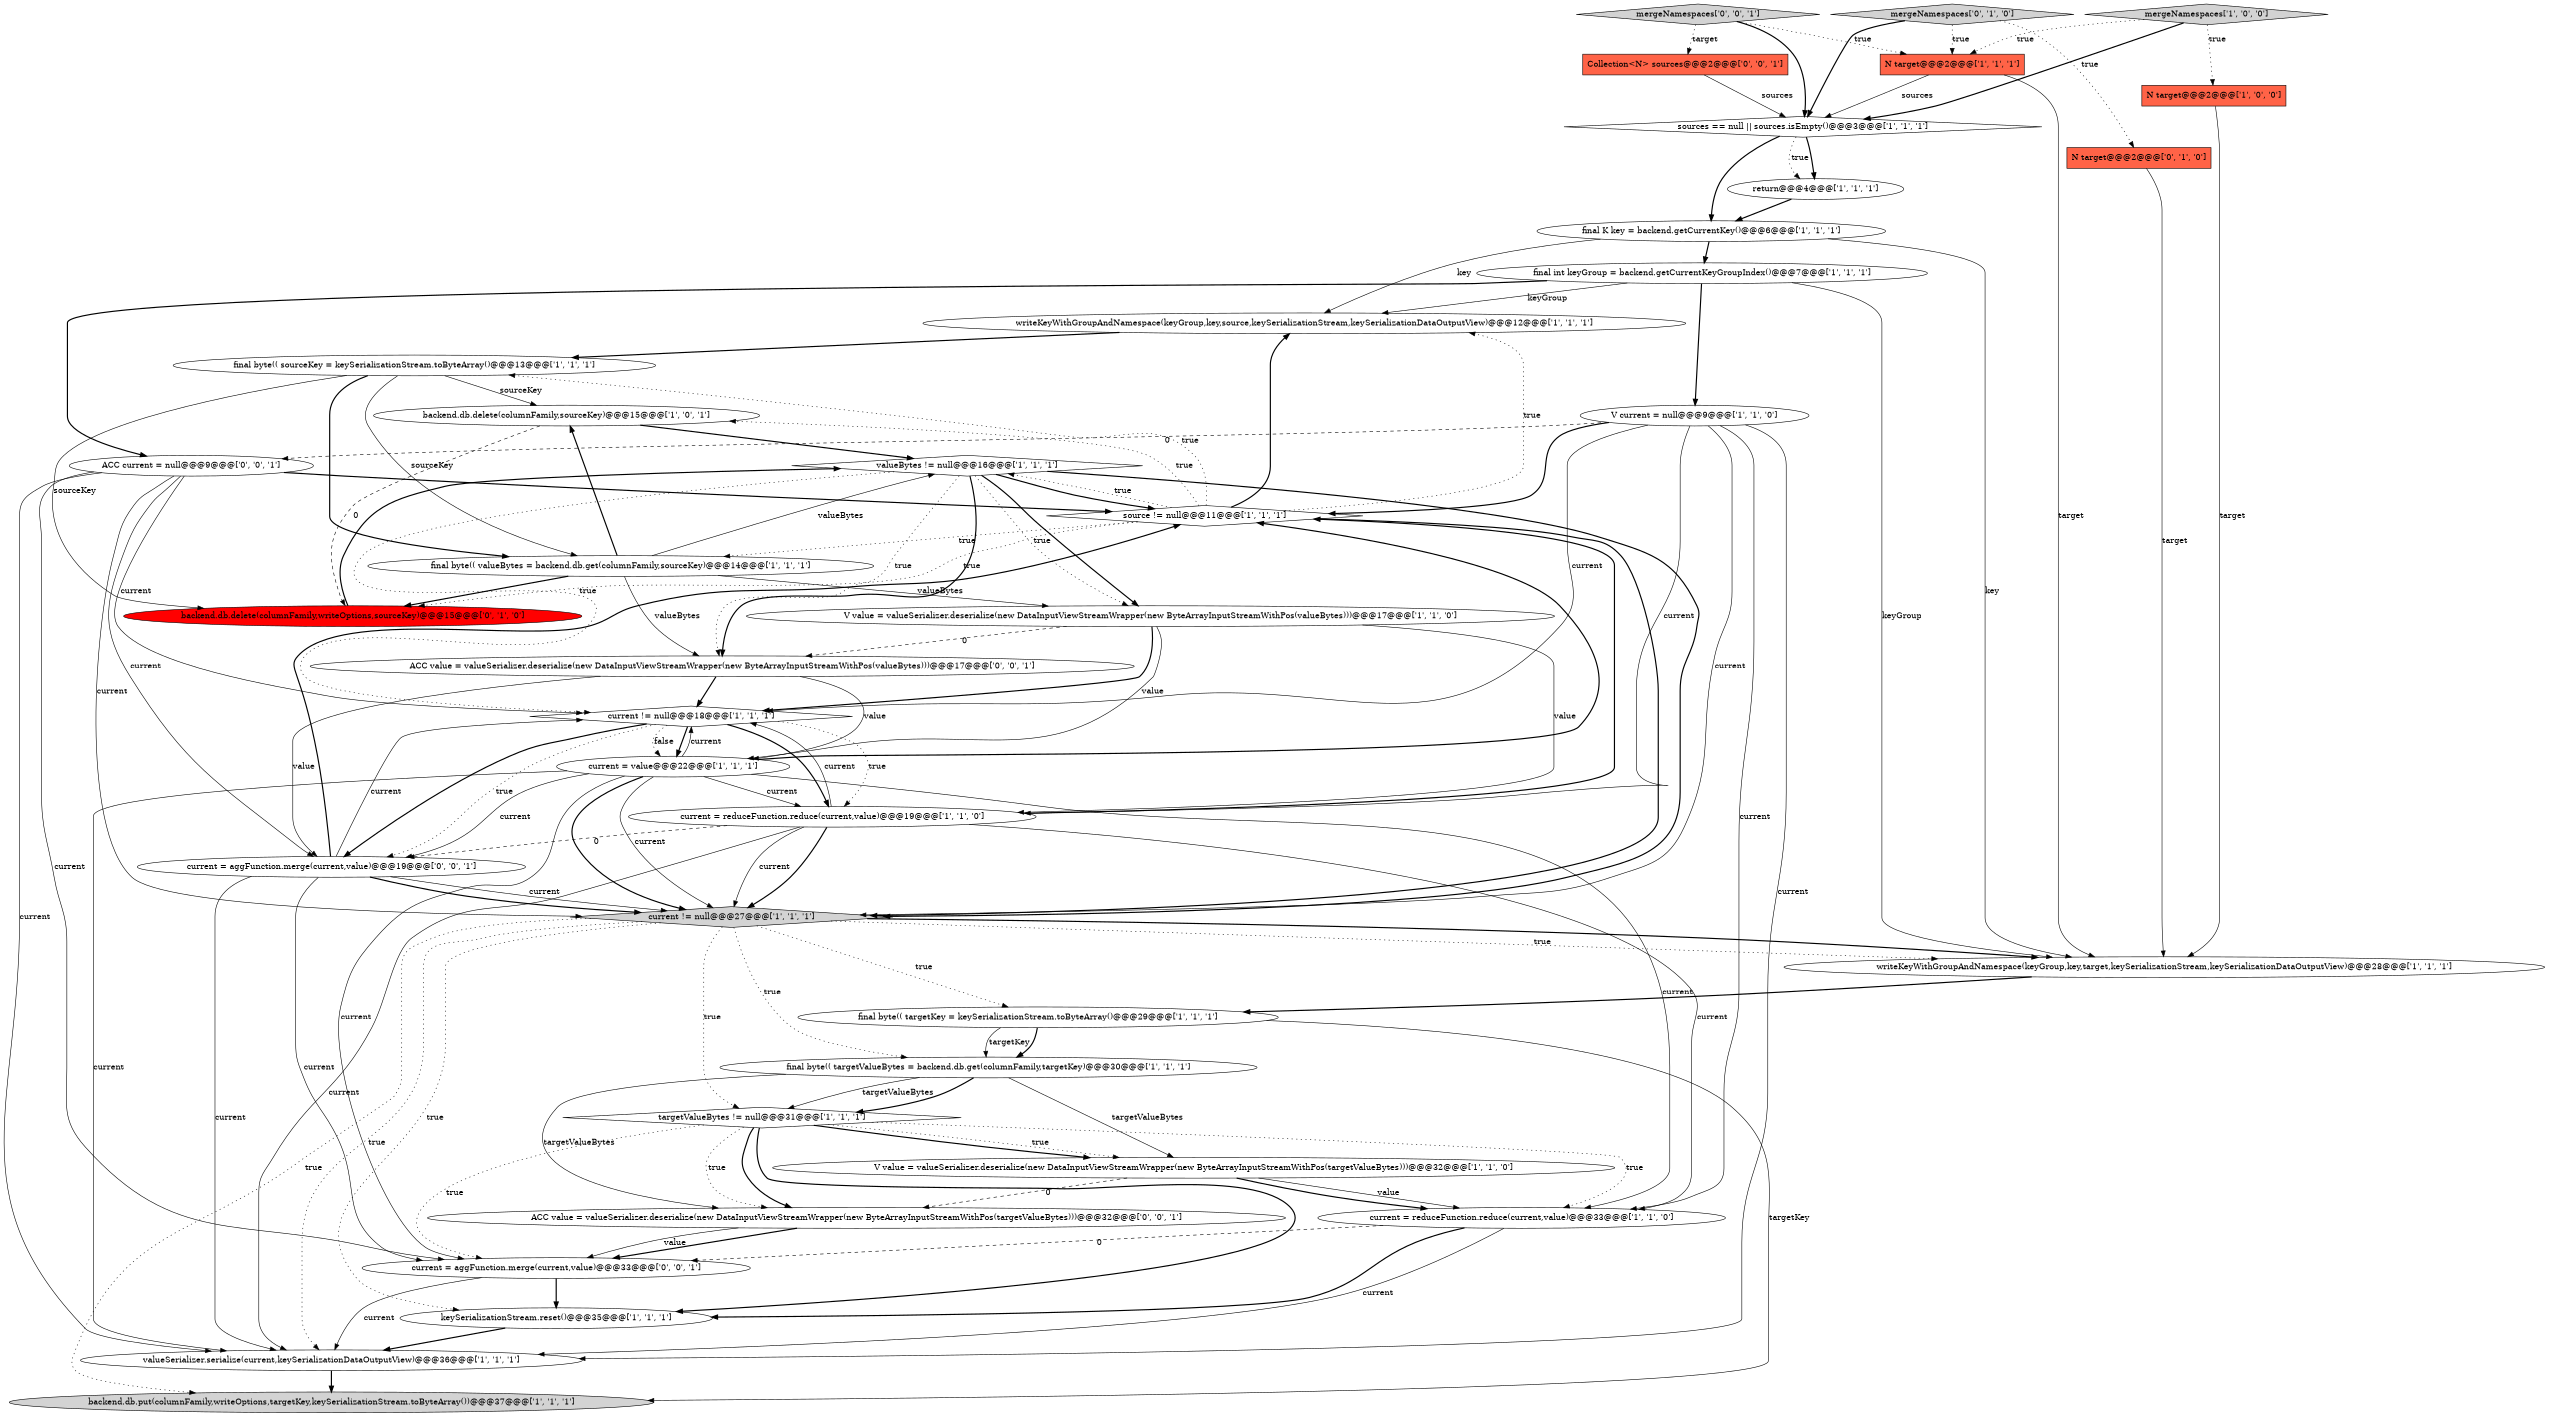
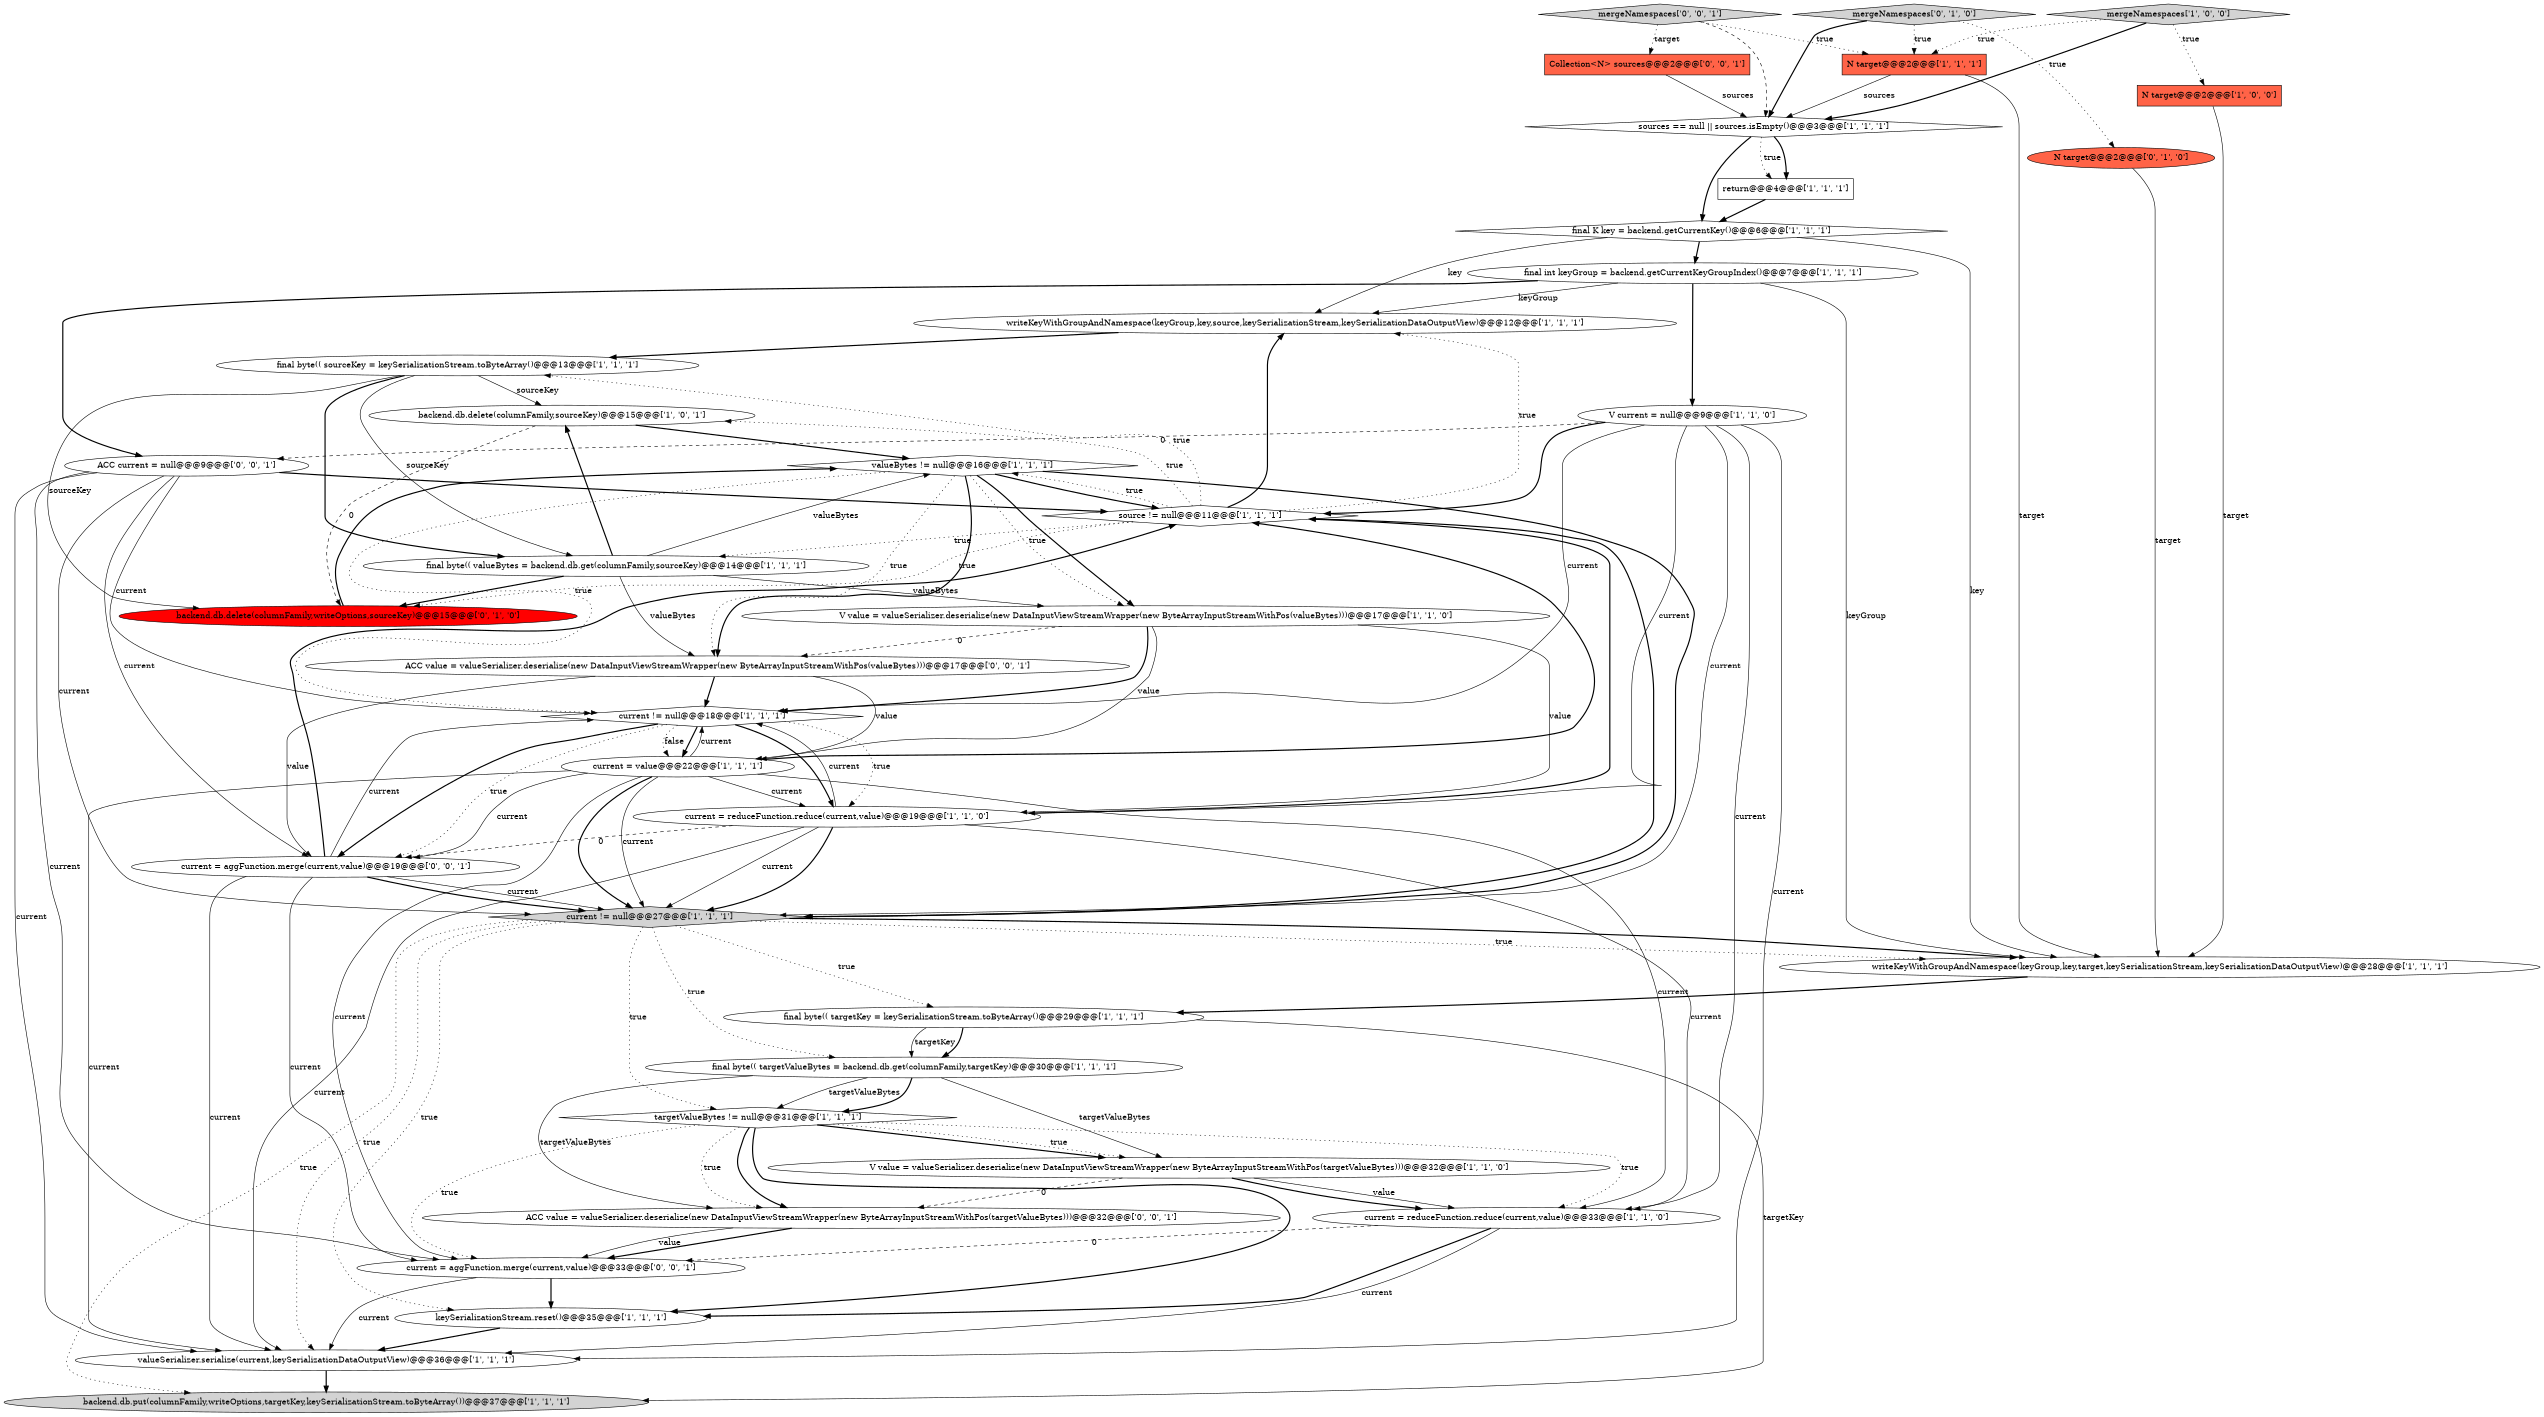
edge "mergeNamespaces['0', '0', '1']" -> "sources == null || sources.isEmpty()@@@3@@@['1', '1', '1']": style bold -> dashed
node "N target@@@2@@@['0', '1', '0']": shape box -> ellipse
node "return@@@4@@@['1', '1', '1']": shape ellipse -> box
node "final K key = backend.getCurrentKey()@@@6@@@['1', '1', '1']": shape ellipse -> diamond
